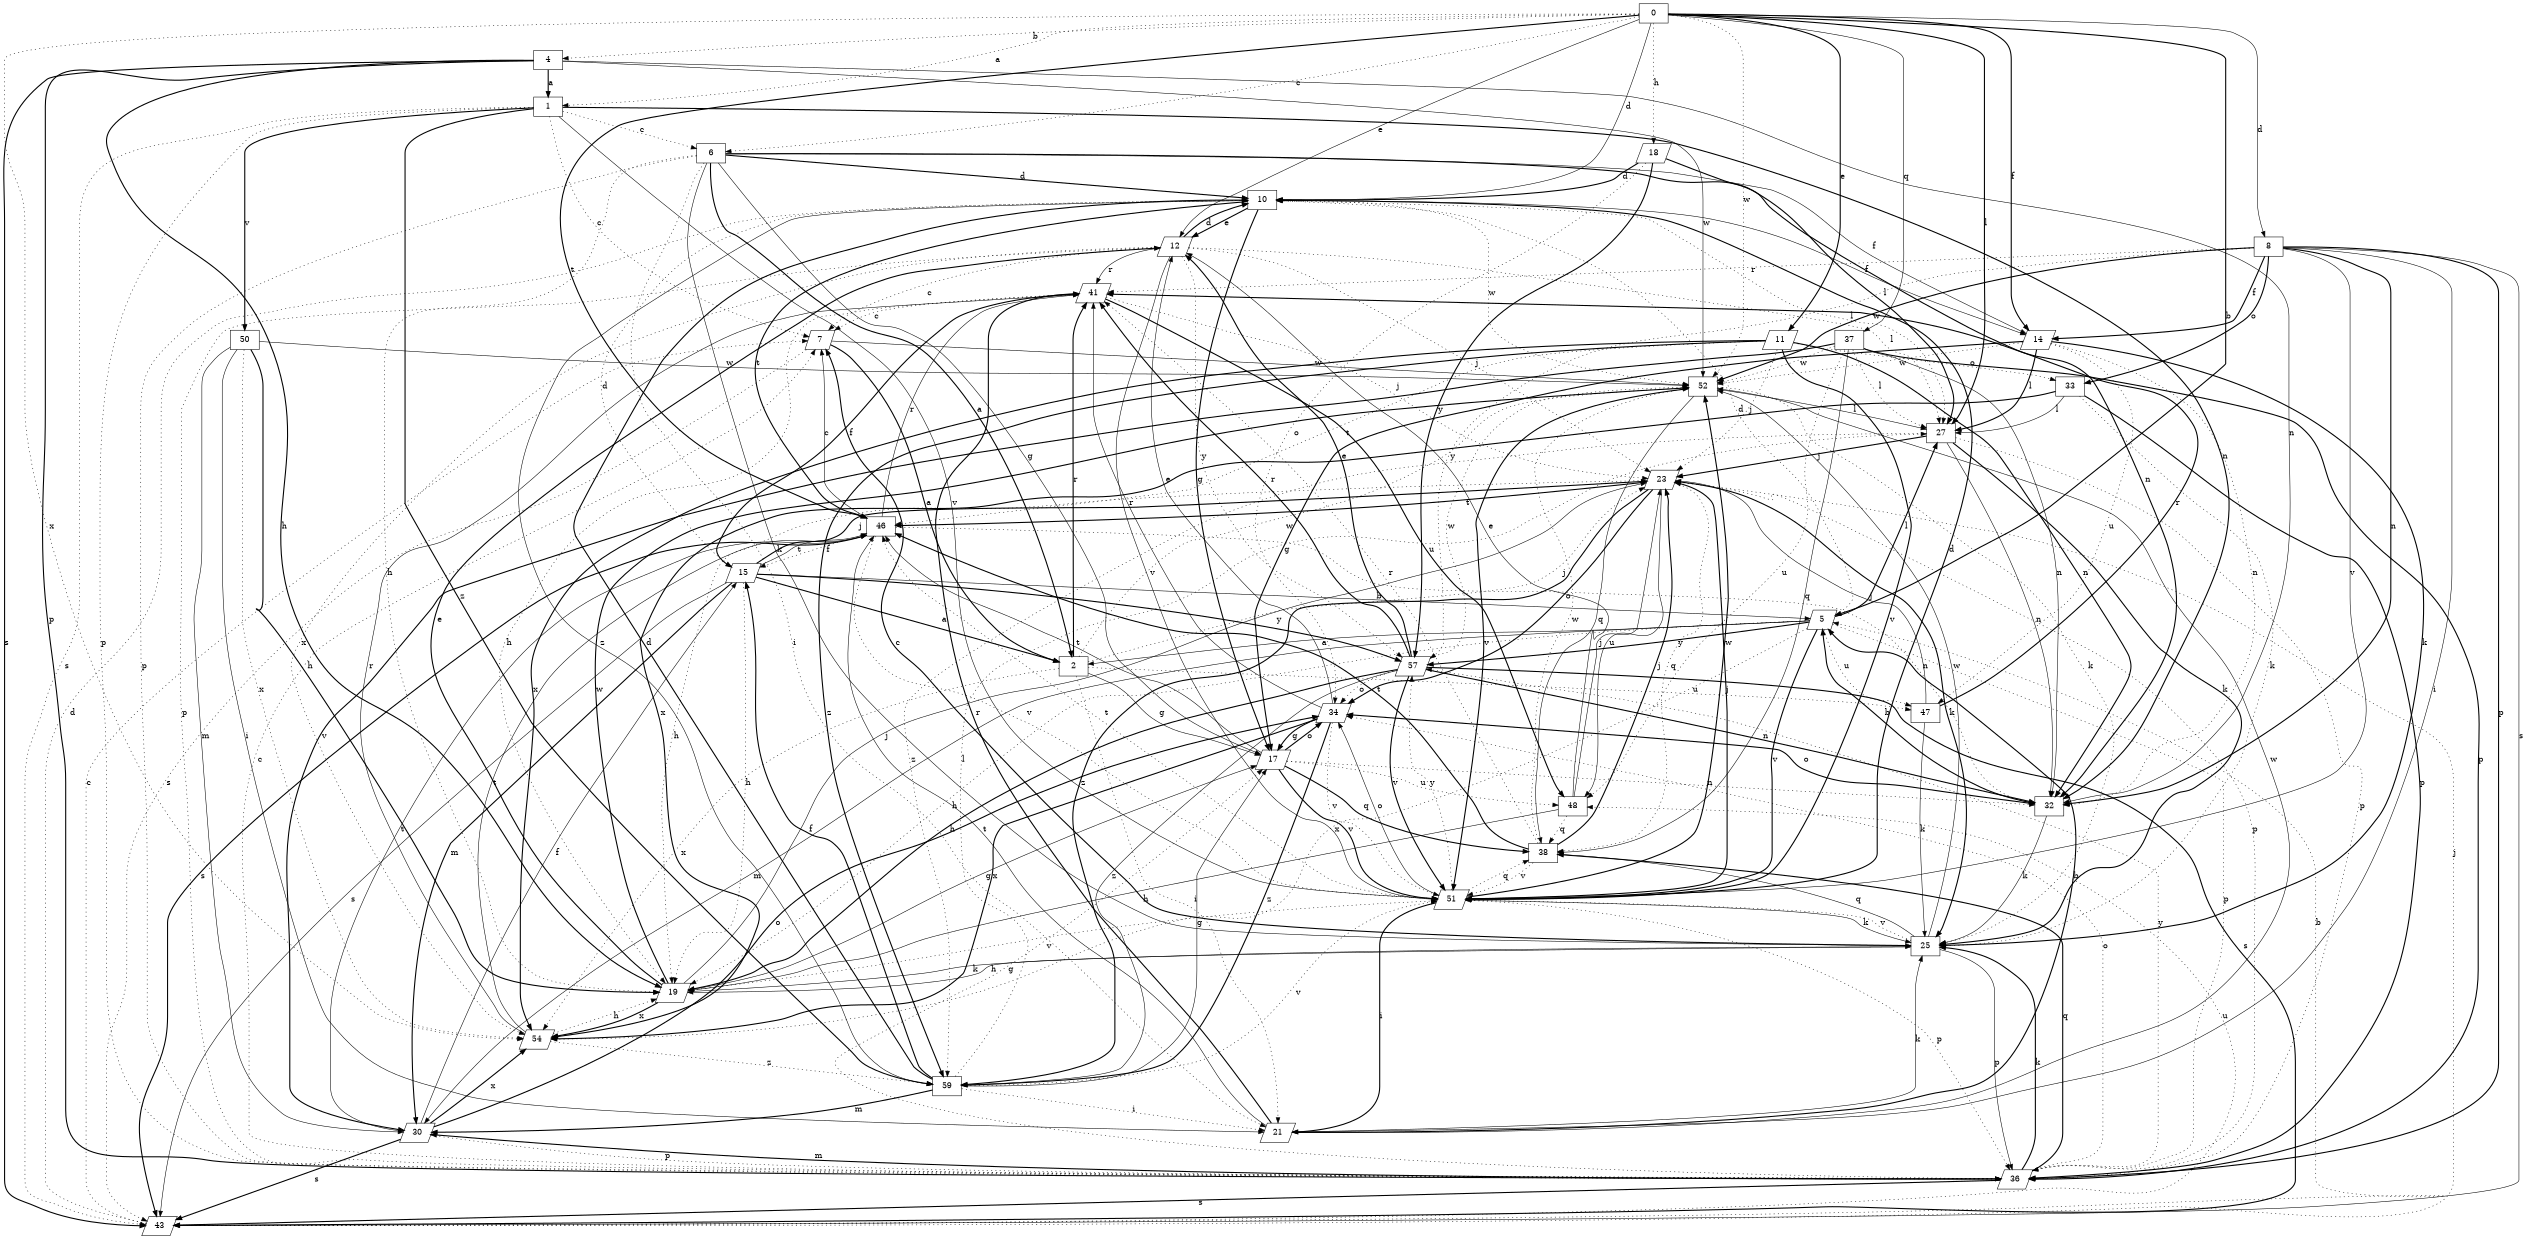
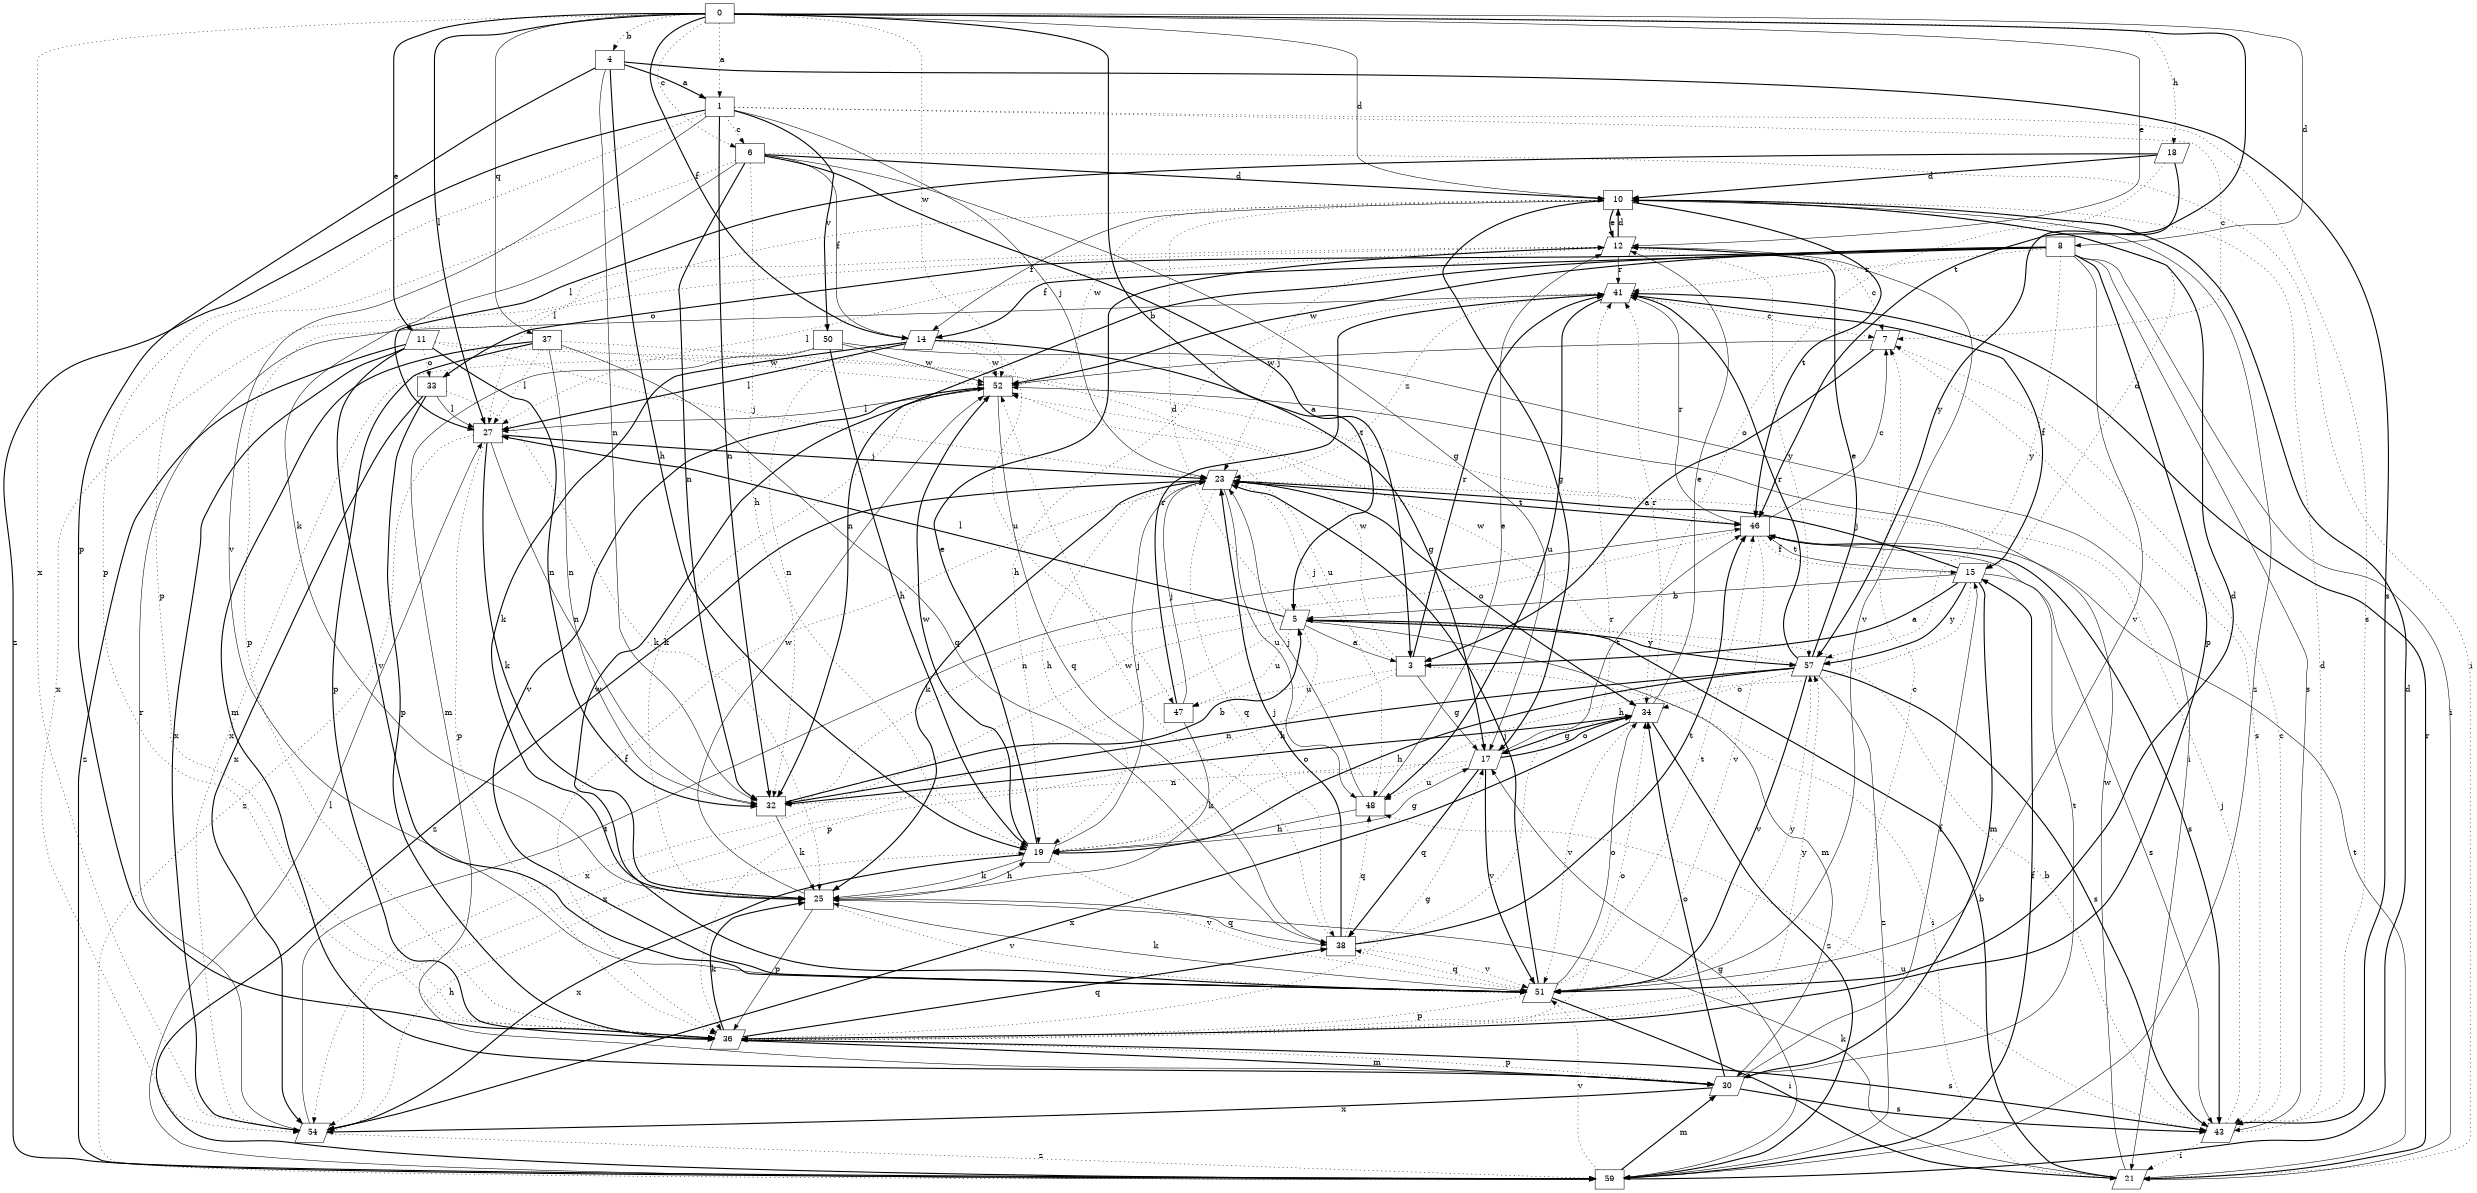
edge "4" -> "52": removed, label "w"
edge "1" -> "23": added, label "j"
edge "41" -> "23": label "j" -> "z"
edge "34" -> "41": style solid -> dotted
edge "59" -> "27": style dotted -> solid
node "2": label "2" -> "3"
edge "37" -> "30": label "v" -> "m"
edge "48" -> "38": reversed
edge "23" -> "36": label "p" -> "f"
edge "5" -> "51": removed, label "v"
edge "25" -> "7": removed, label "c"
edge "59" -> "21": now "43" -> "21"
